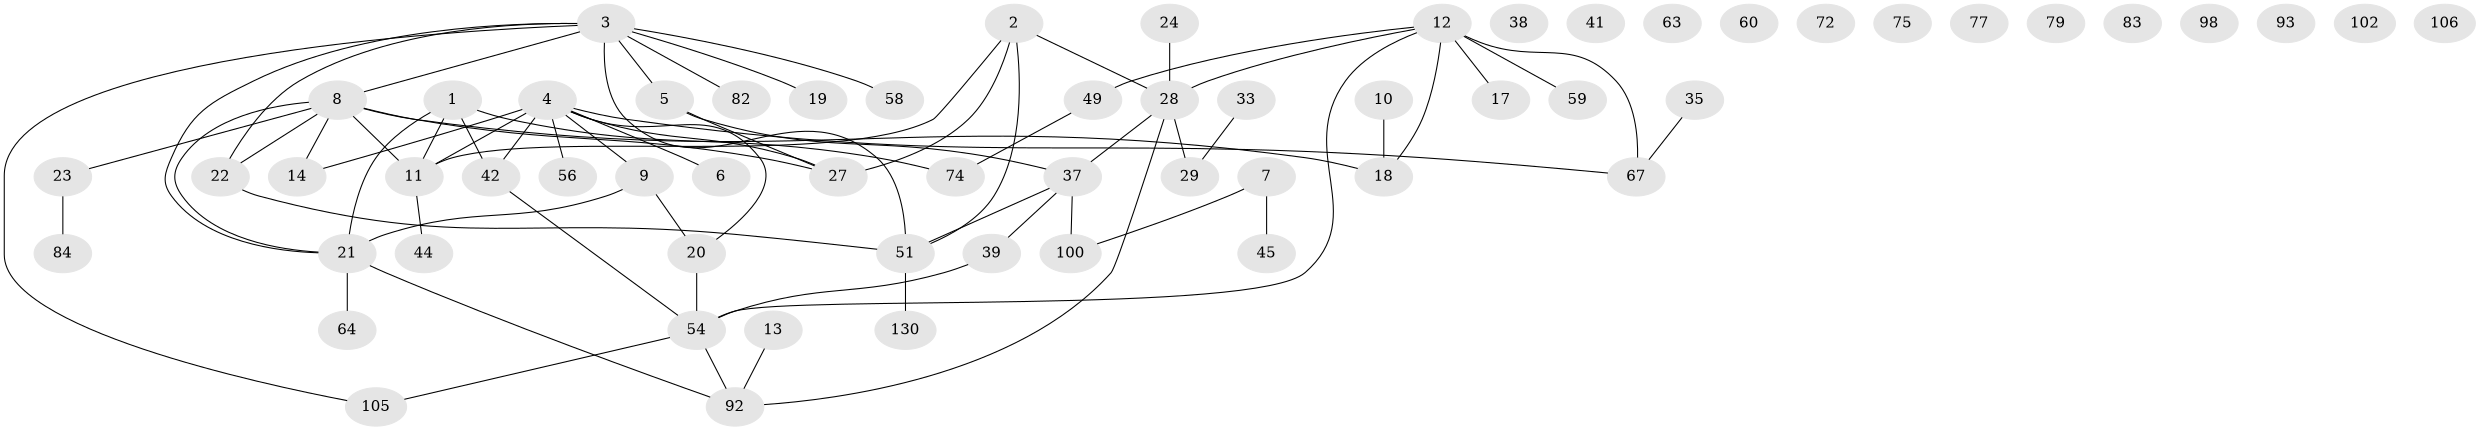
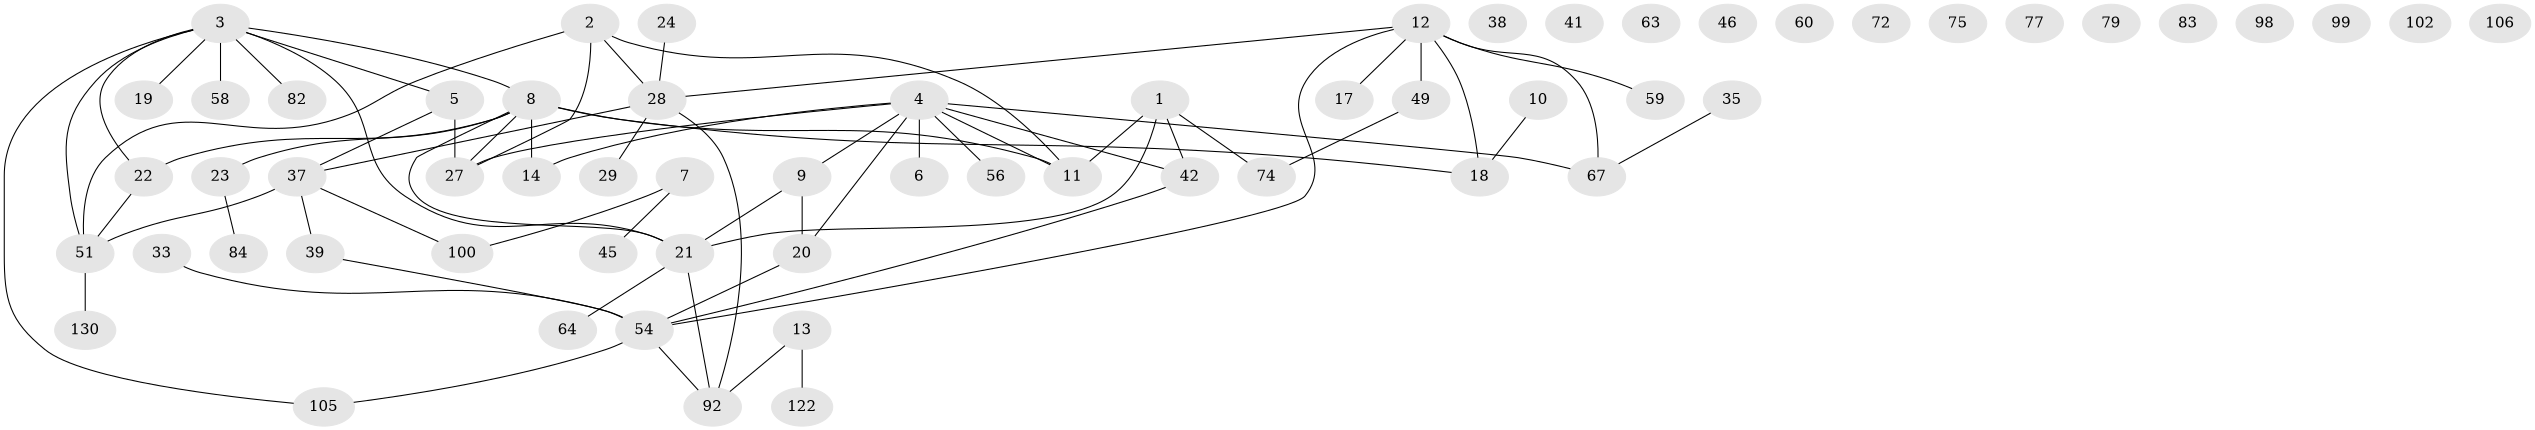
node "46": added
node "93": label "93" -> "99"
edge "33" -- "29": now "33" -- "54"
node "44": removed
node "122": added
